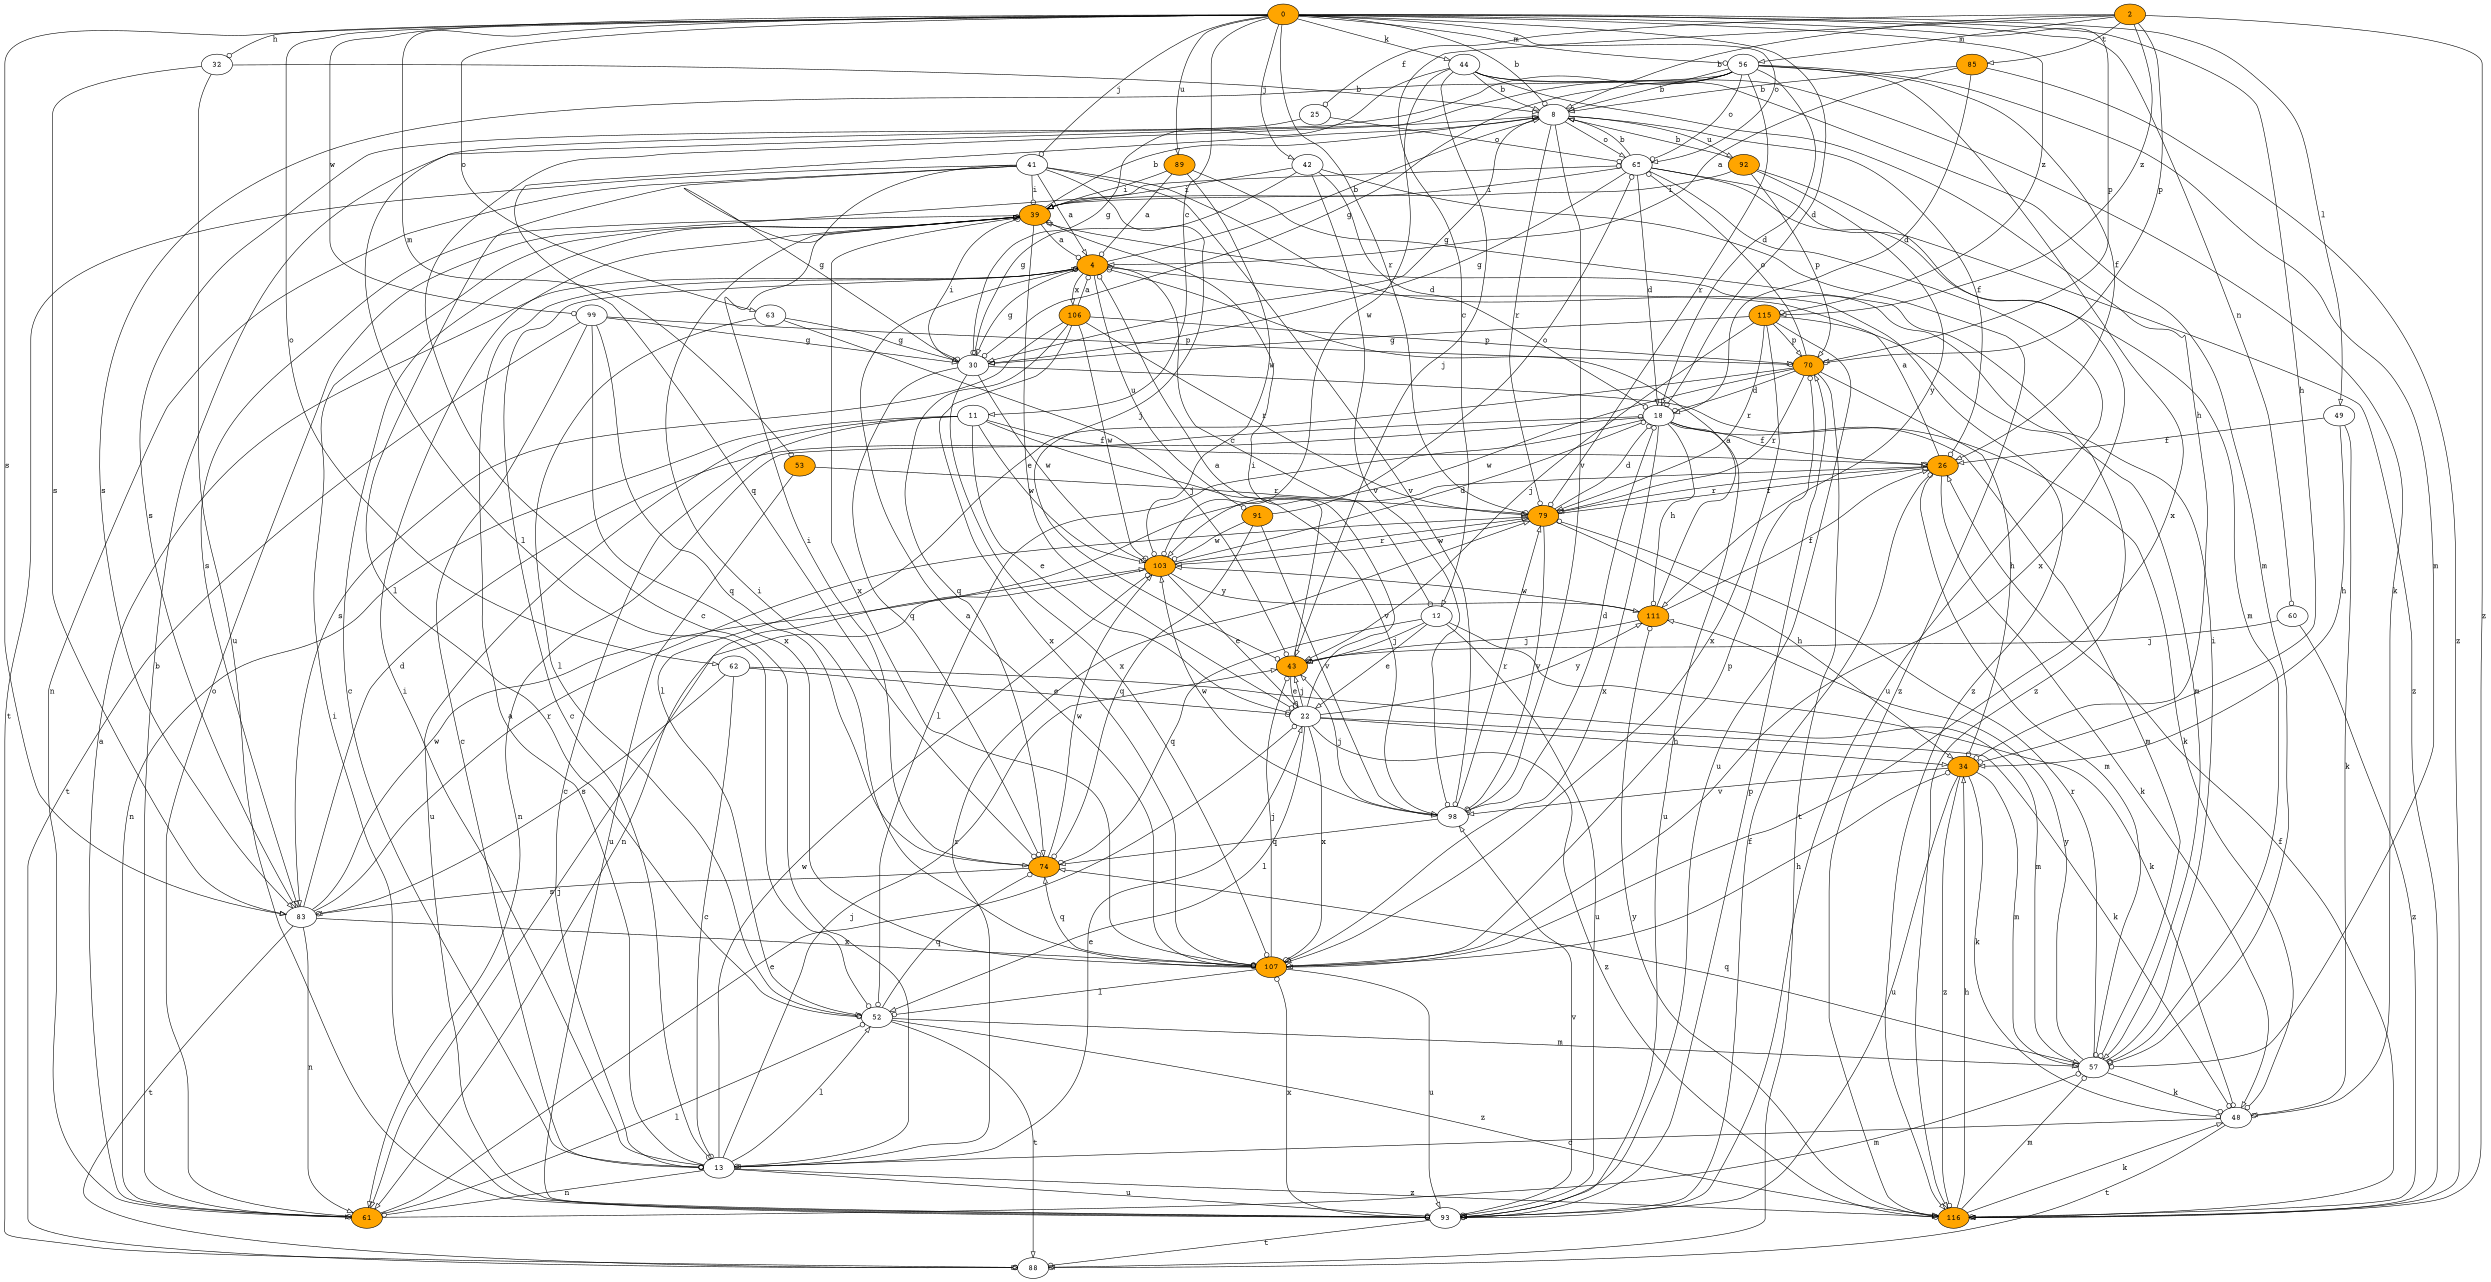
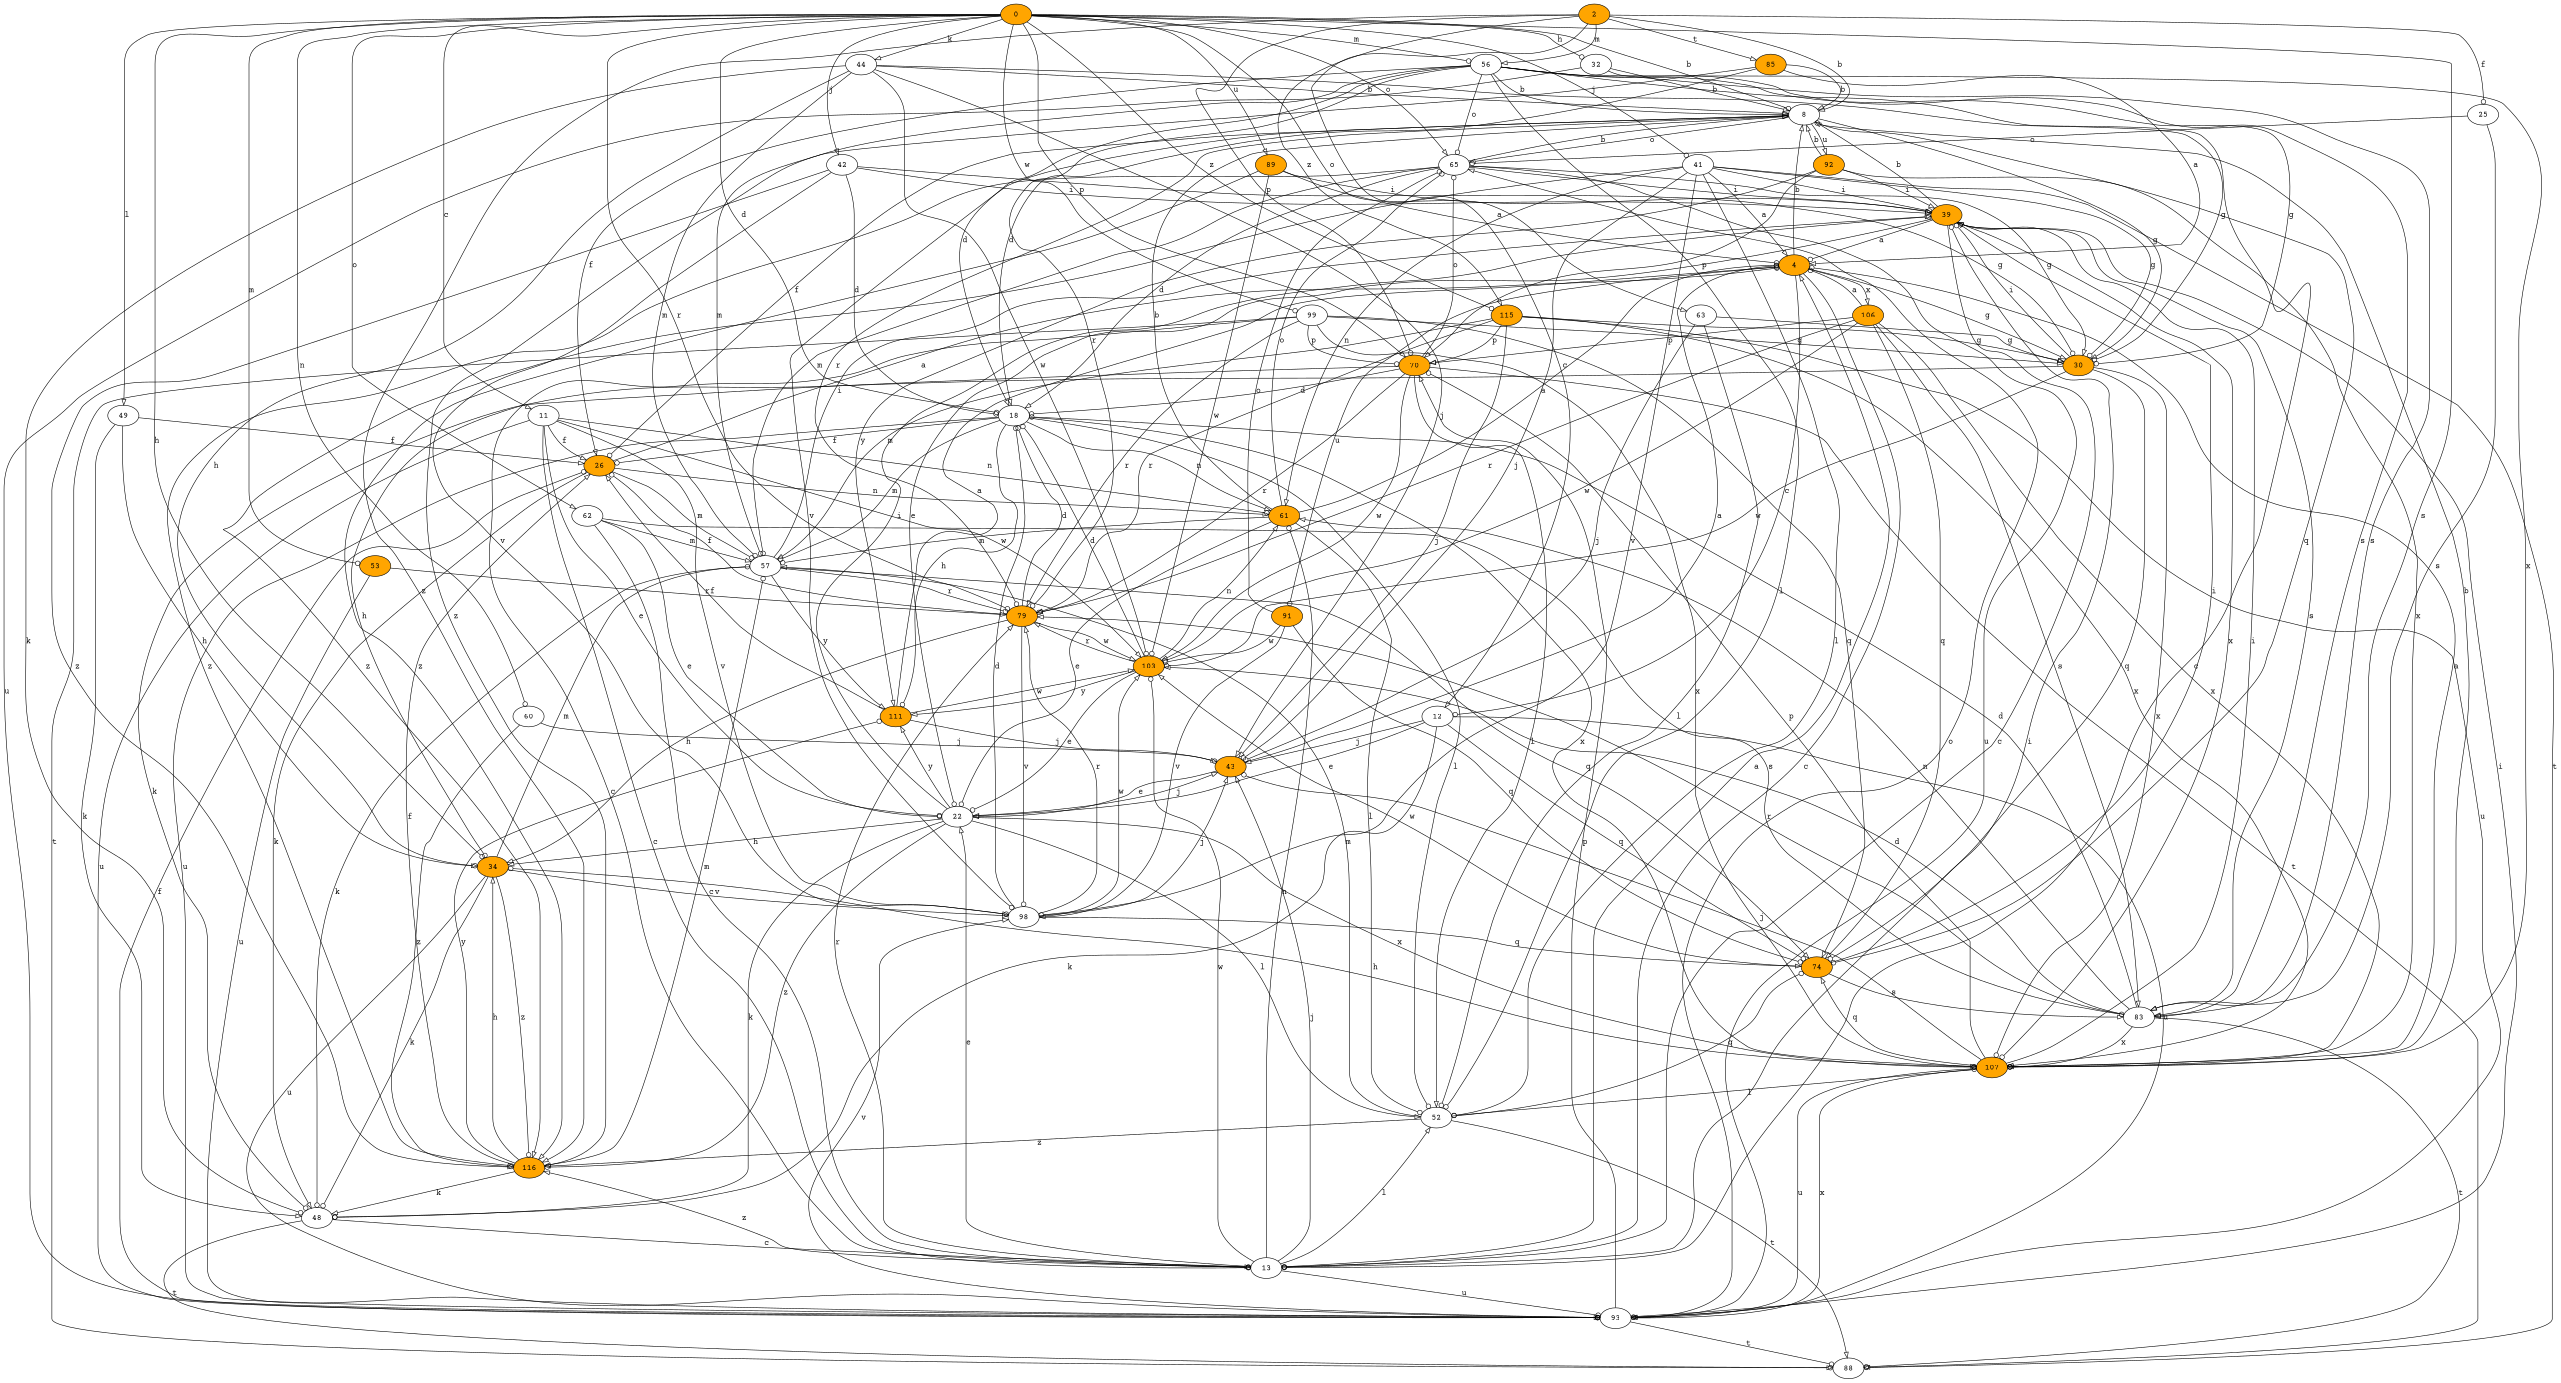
node "30": fillcolor white -> orange
edge "26" -> "79": now "99" -> "79"
edge "107" -> "8": added, label "b"
edge "93" -> "65": added, label "o"
edge "83" -> "103": label "w" -> "d"
edge "103" -> "61": label "j" -> "n"
